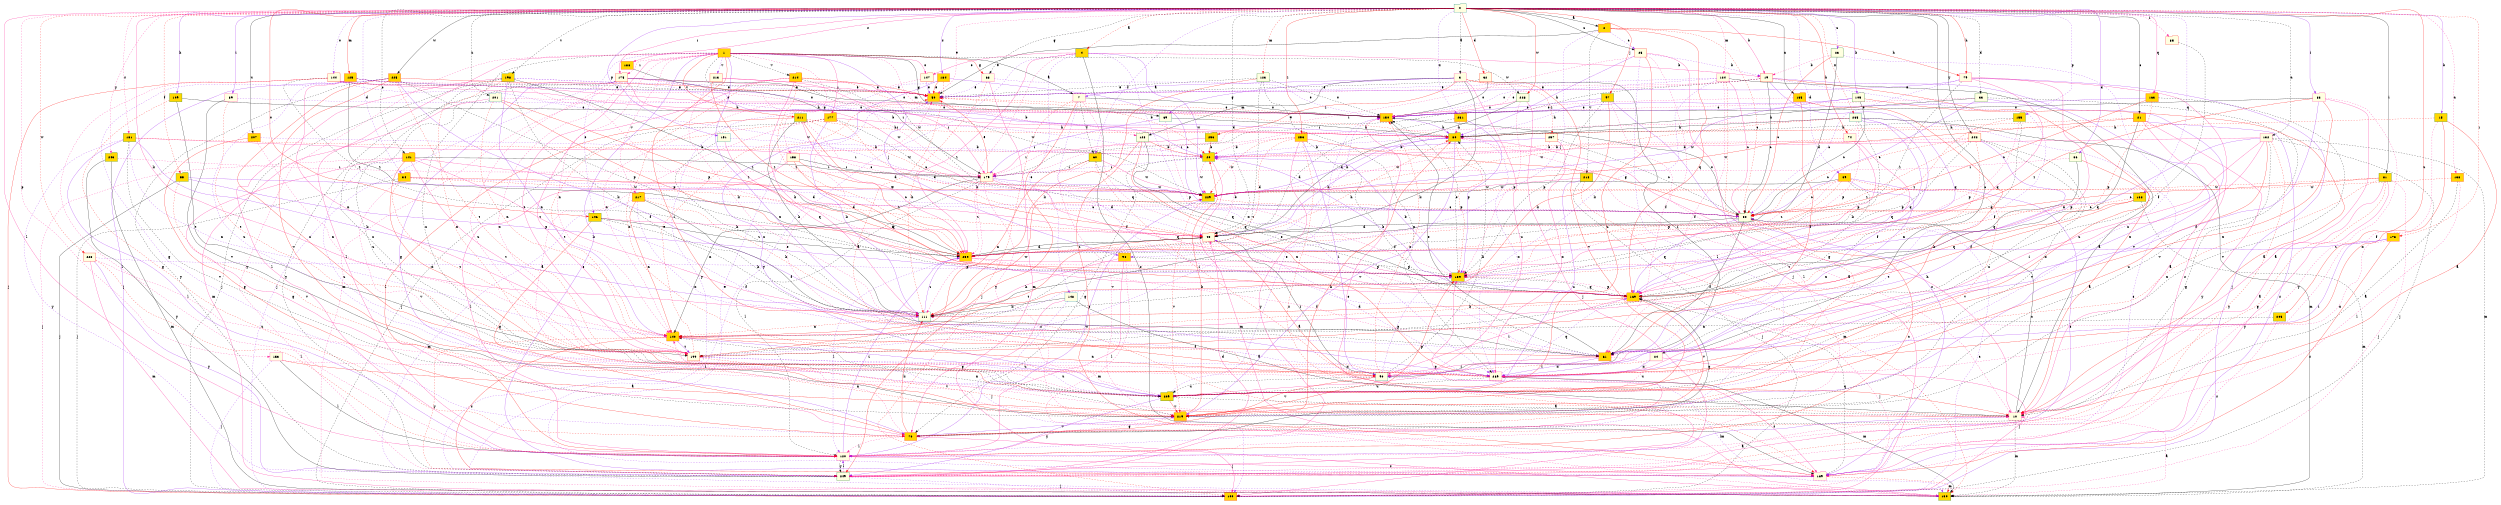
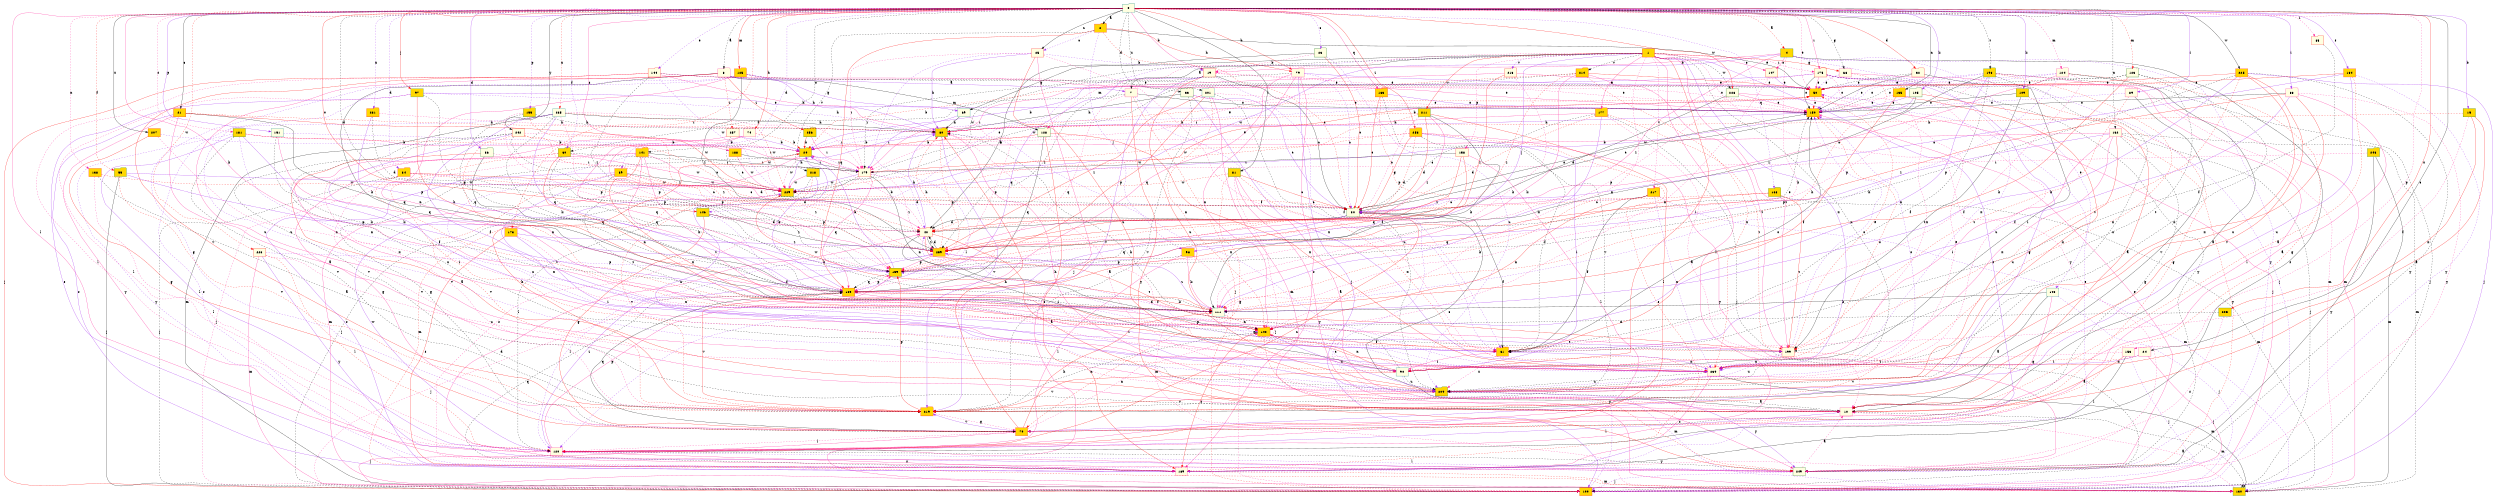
edge "0" -> "243": removed, label "y"
node "213": shape box -> folder
edge "175" -> "229": now "188" -> "229"
